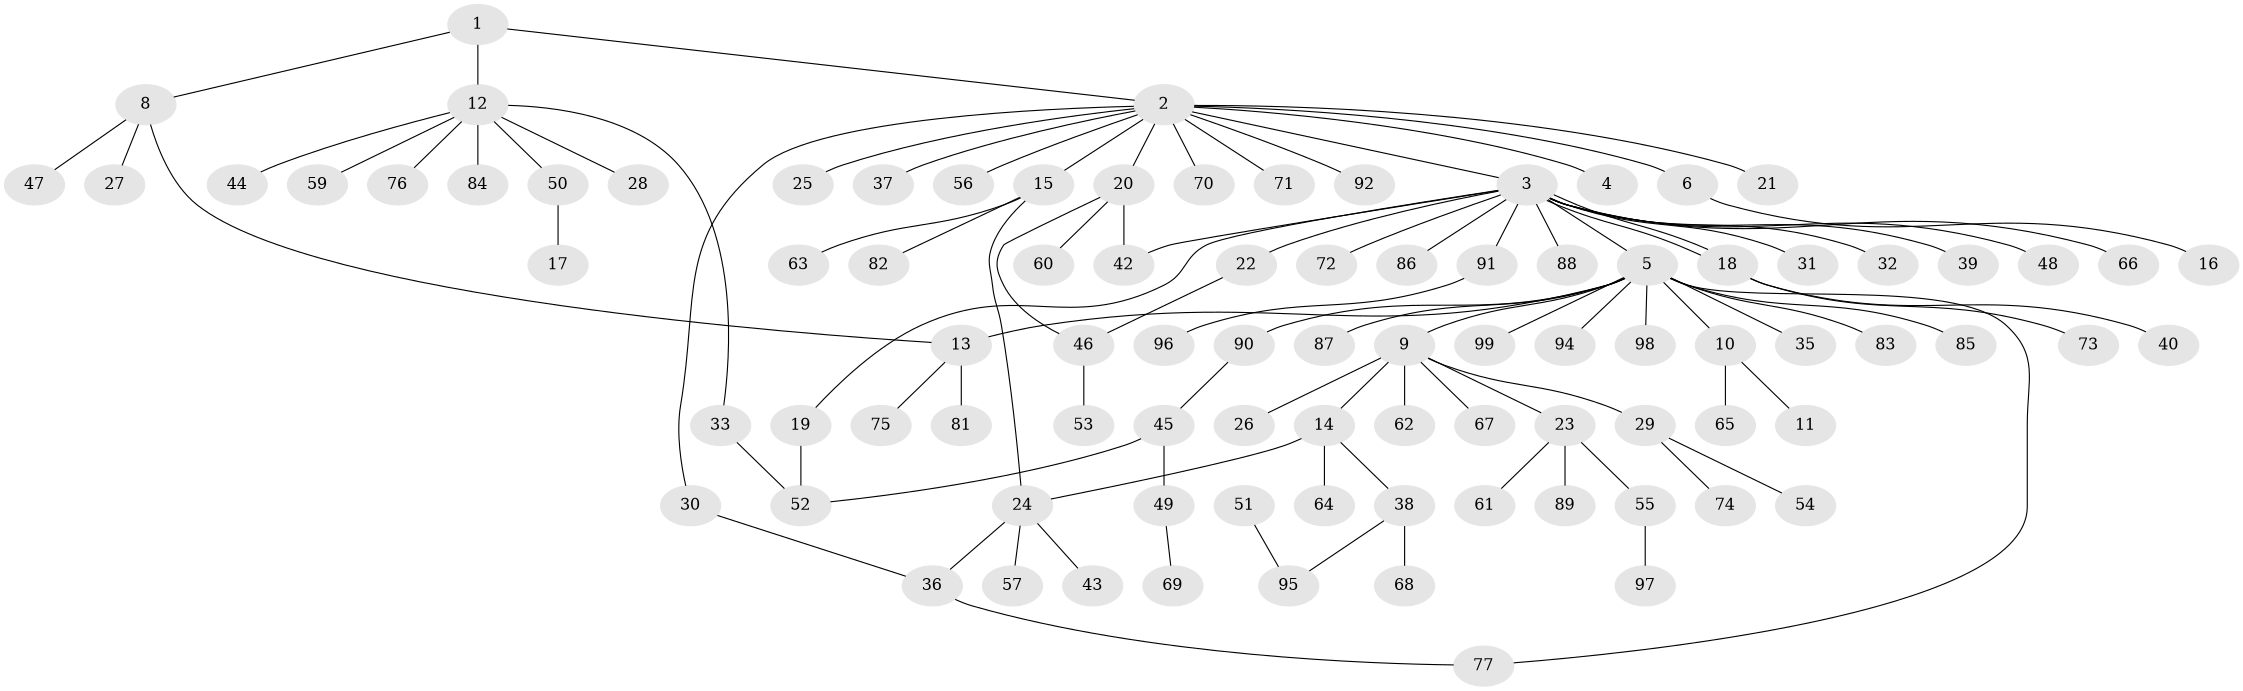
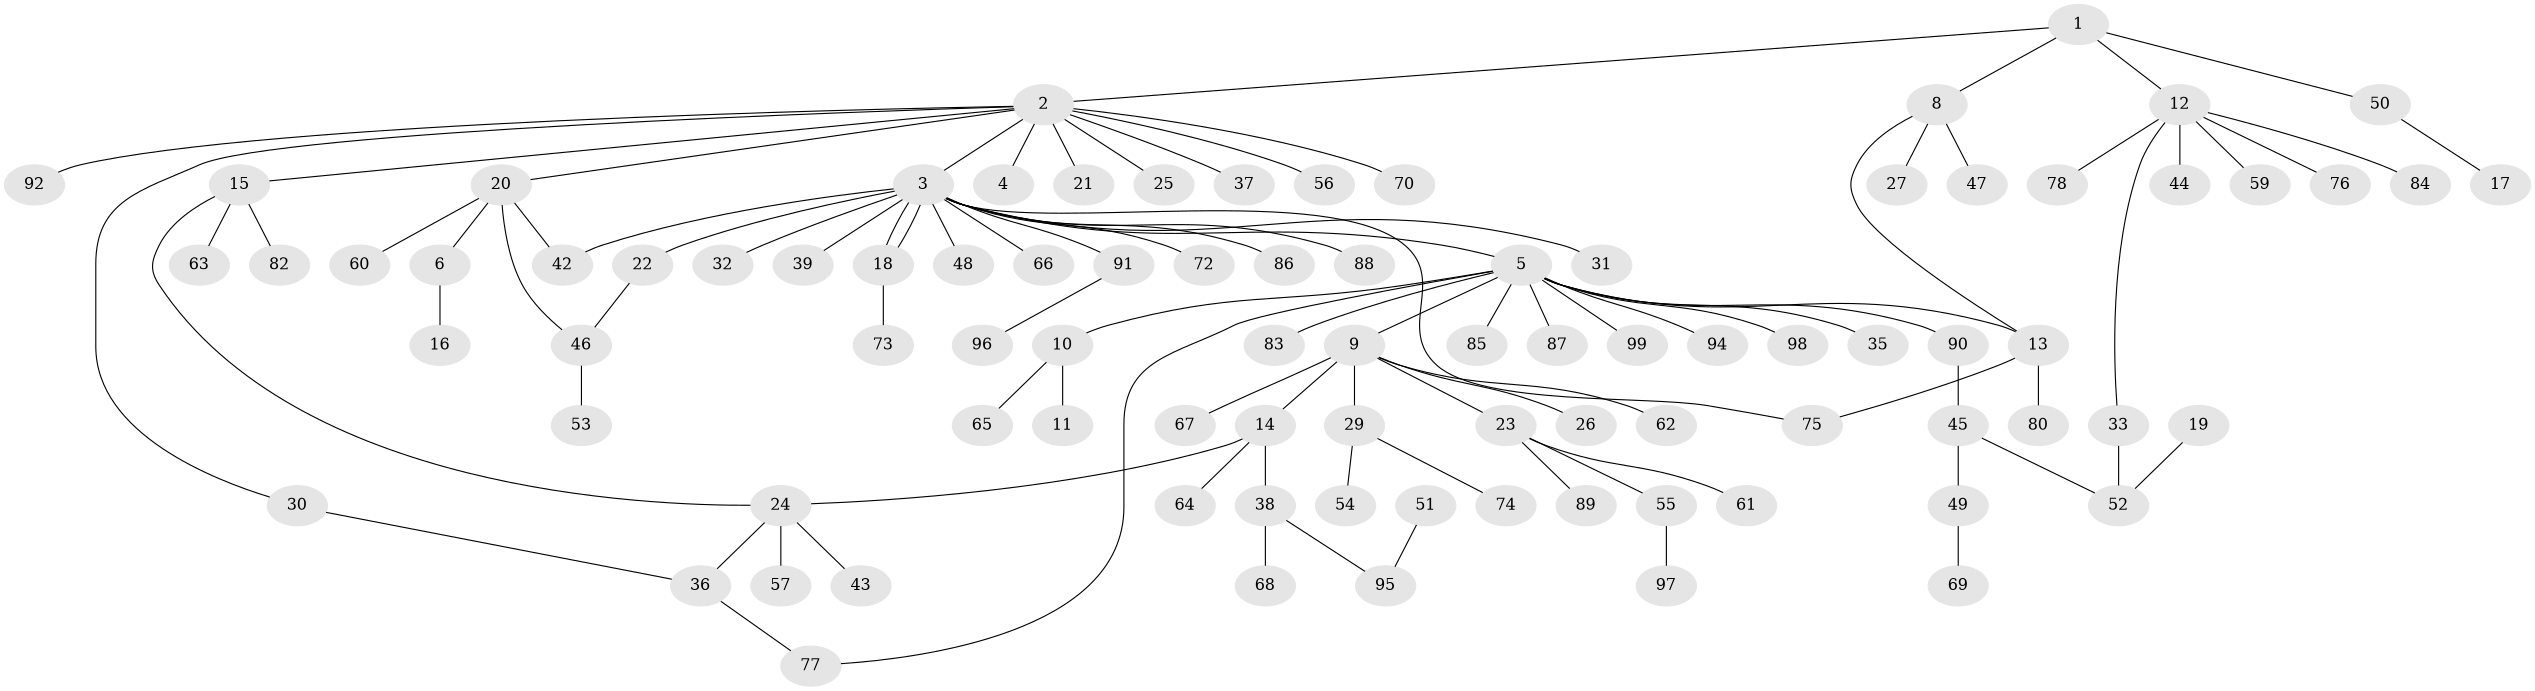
edge "2" -- "6": now "20" -- "6"
edge "12" -- "50": now "1" -- "50"
node "28": label "28" -> "78"
node "71": removed
edge "3" -- "19": now "3" -- "75"
node "40": removed
node "81": label "81" -> "80"
